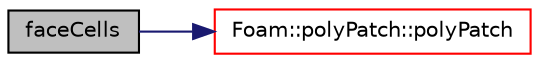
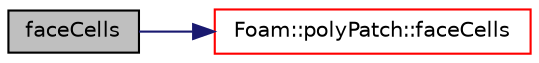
node "Foam::polyPatch::polyPatch": label "Foam::polyPatch::polyPatch" -> "Foam::polyPatch::faceCells"
